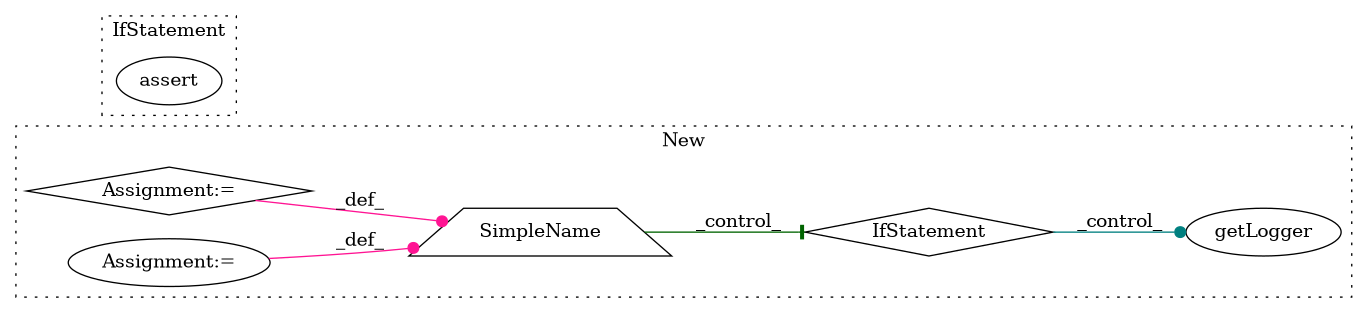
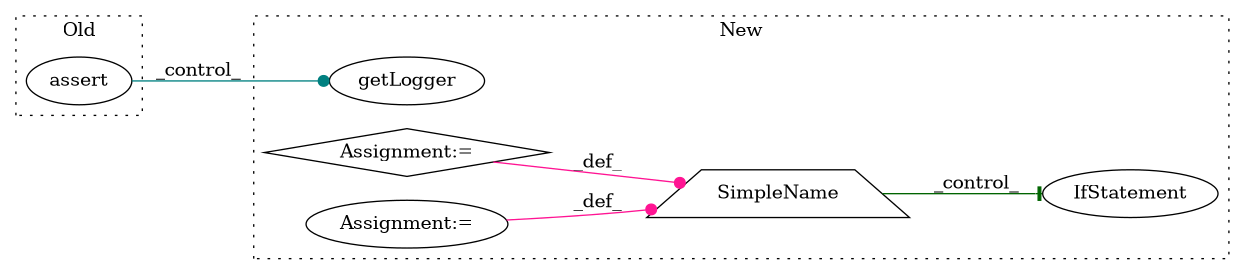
cluster "IfStatement": label "IfStatement" -> "Old"
node "IfStatement": shape diamond -> ellipse
edge "IfStatement" -> "getLogger": now "assert" -> "getLogger"
